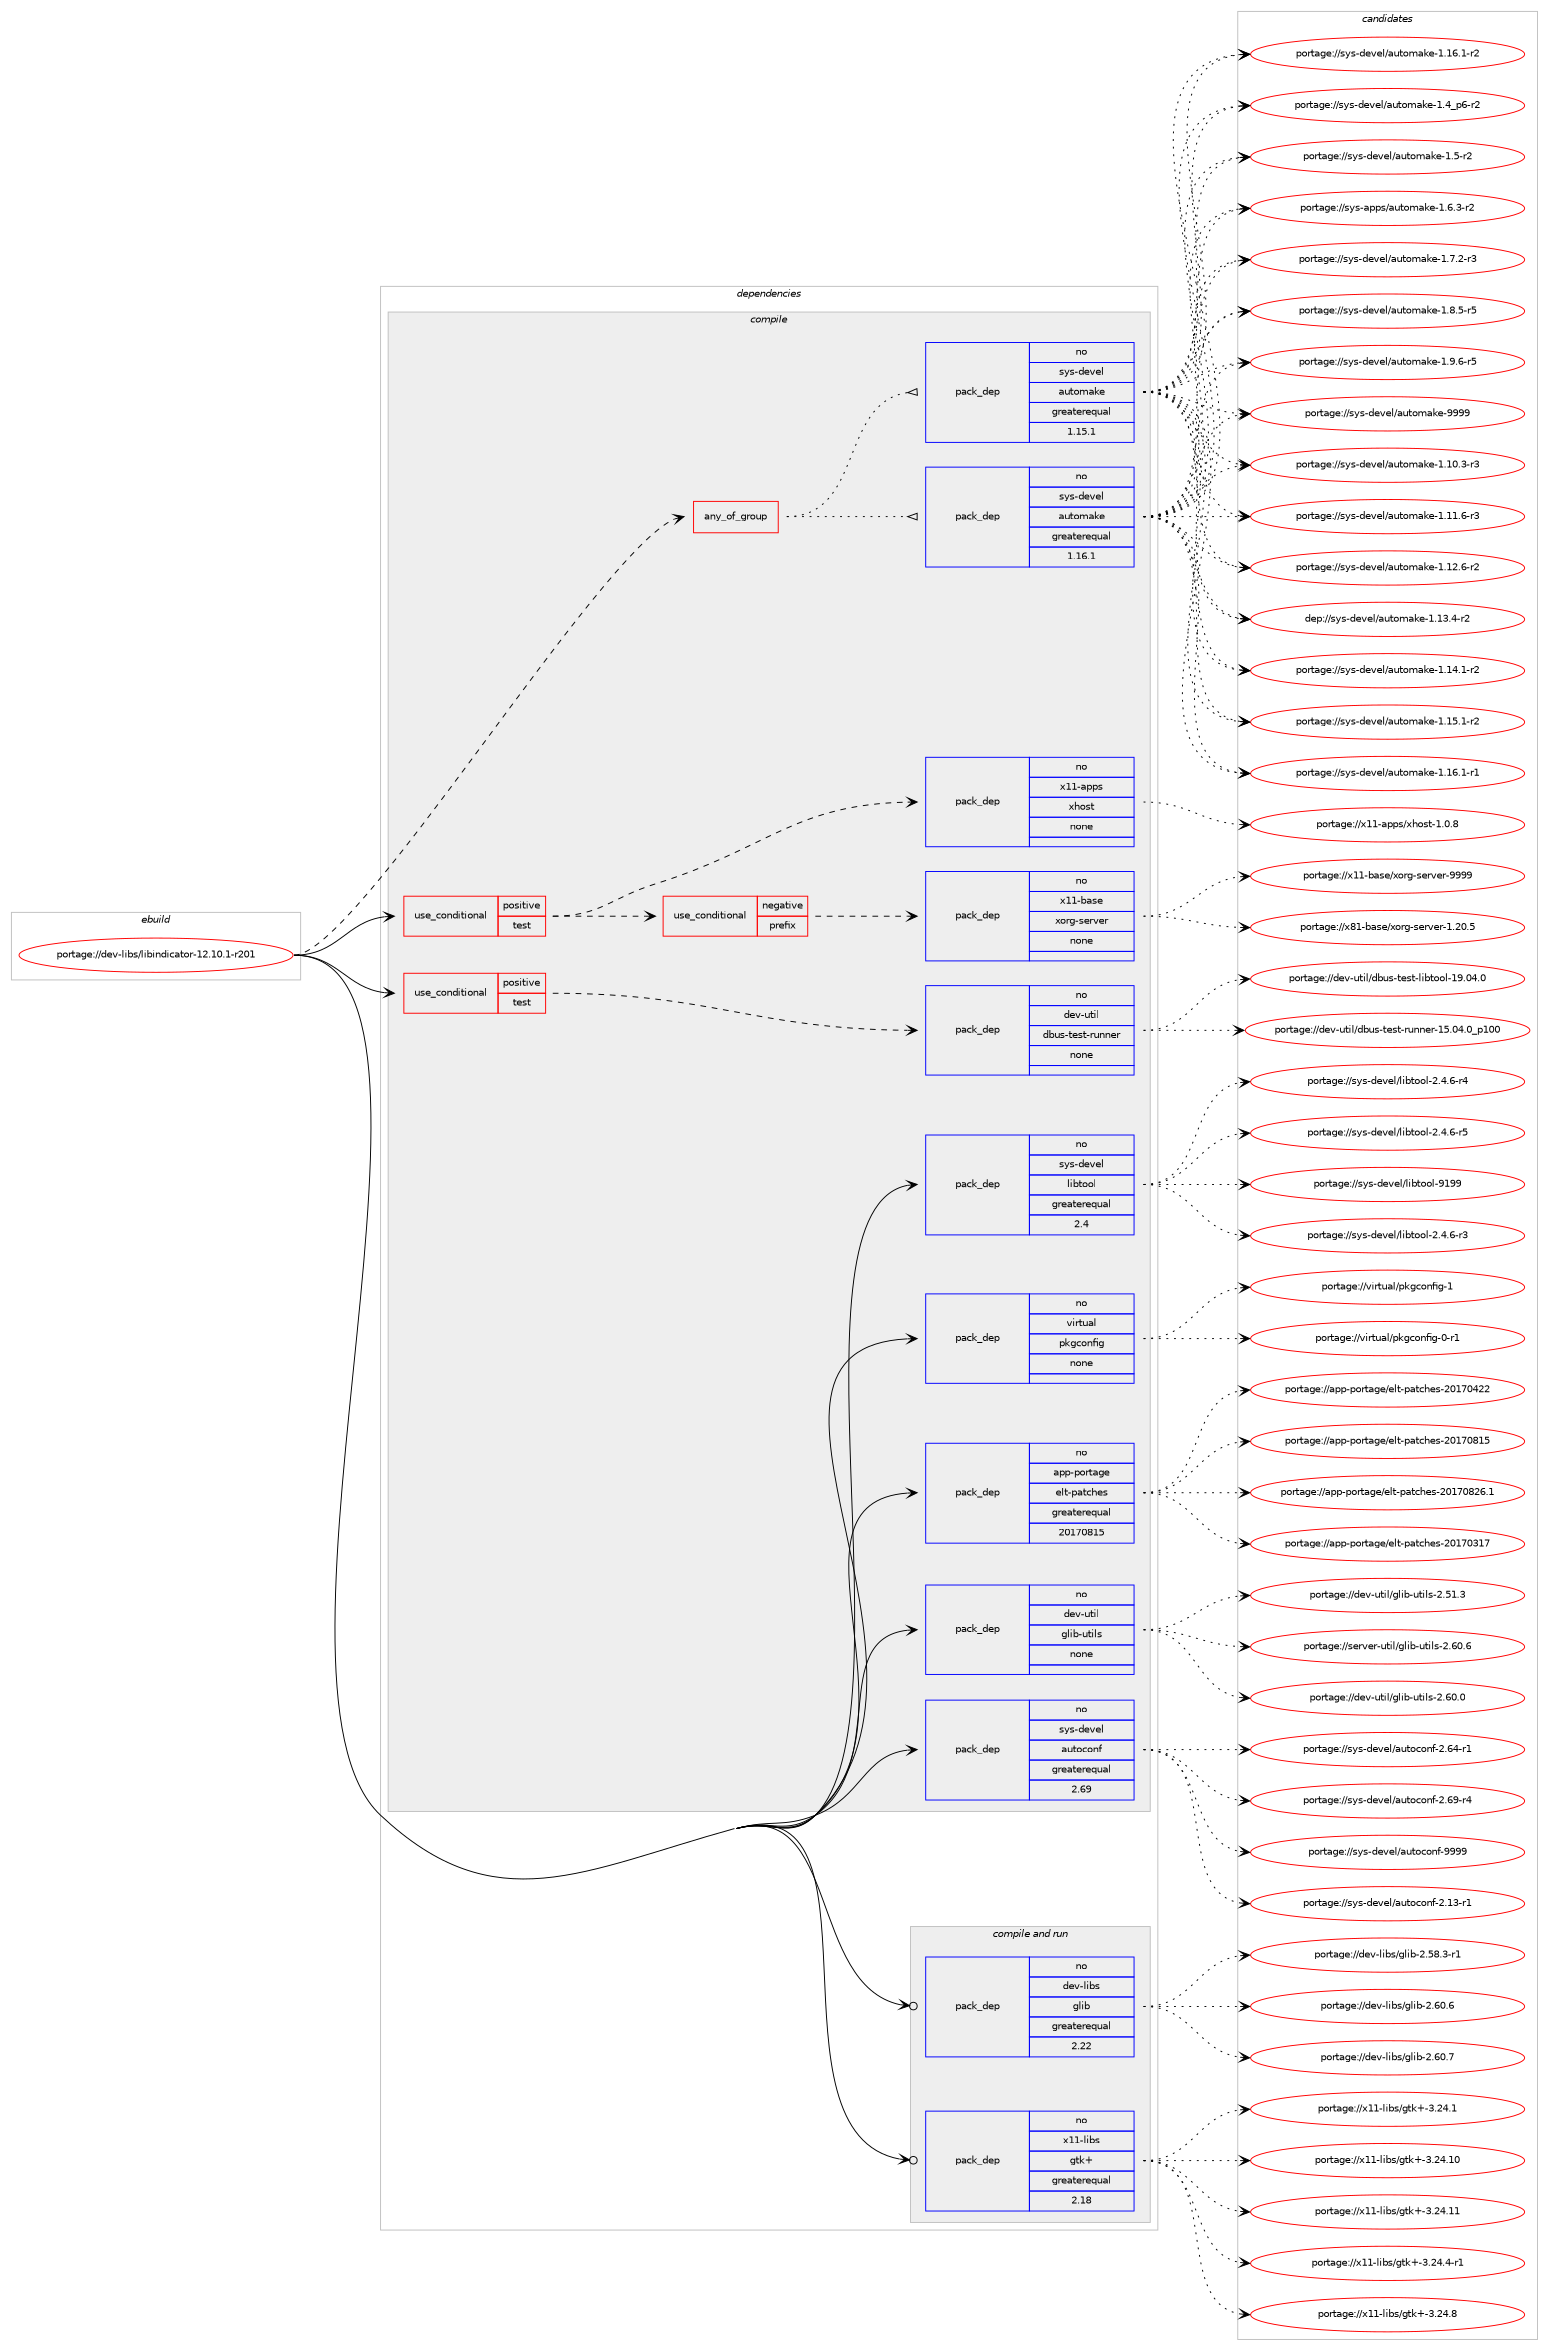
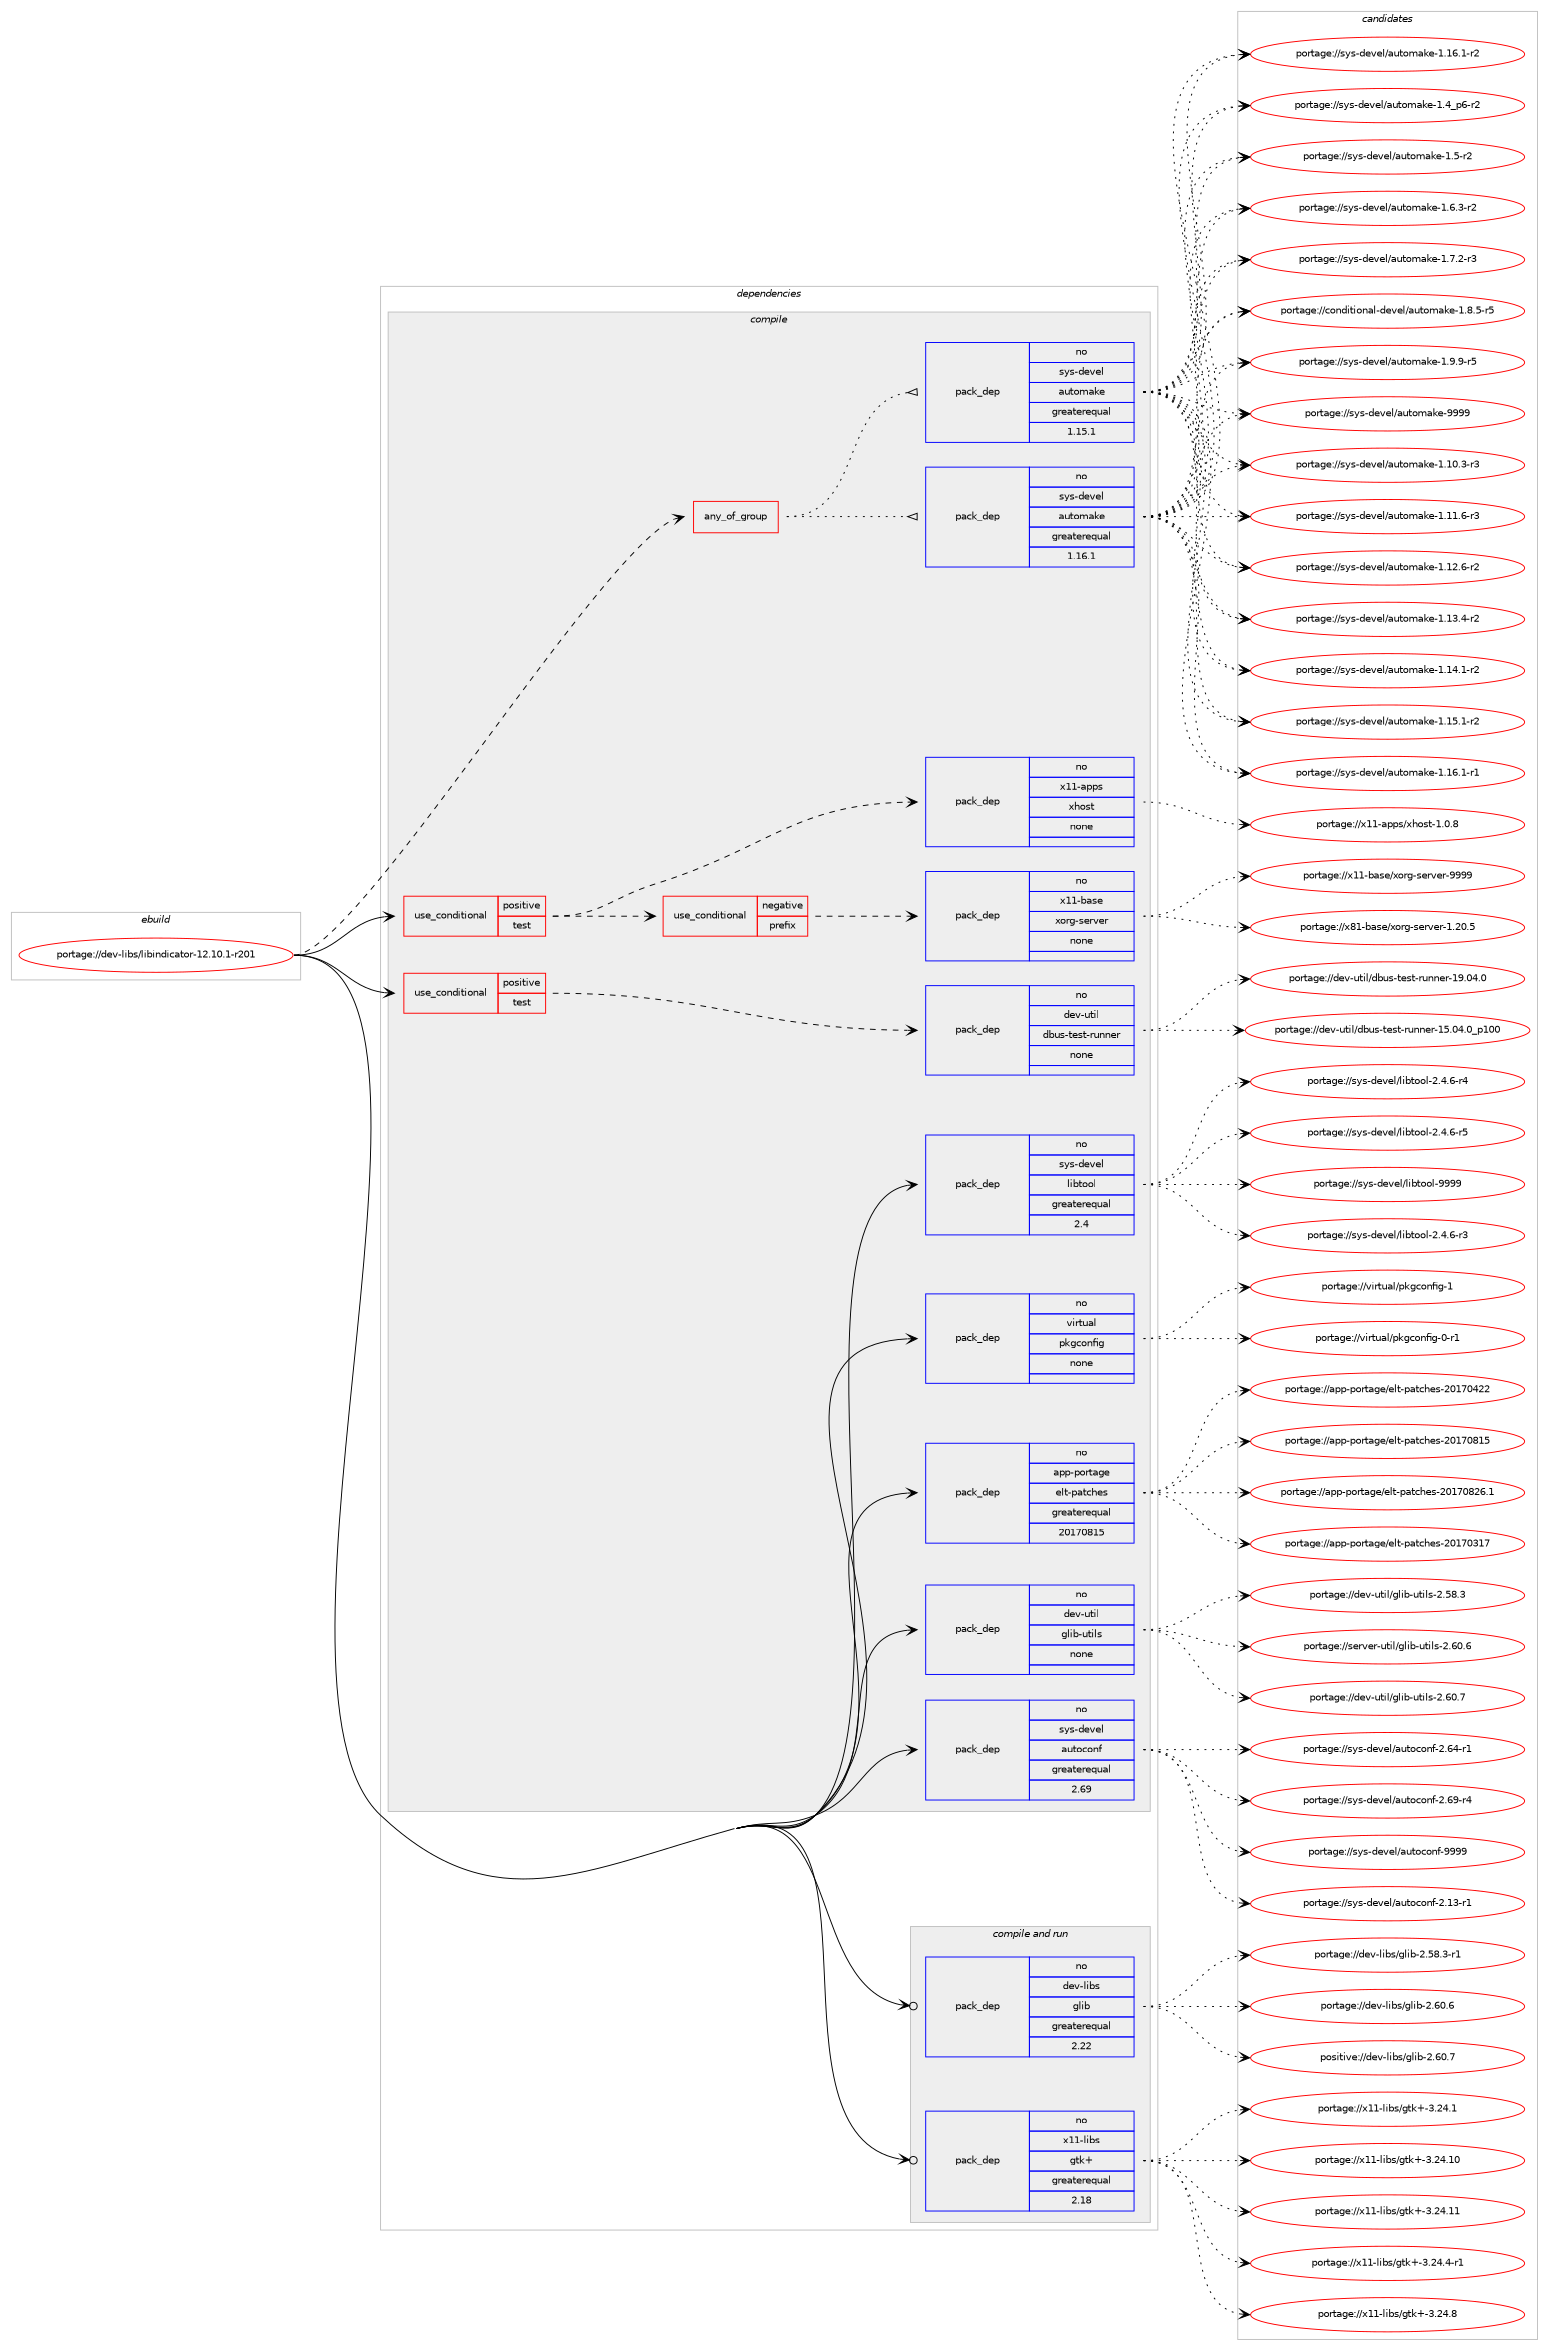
node "portage://sys-apps/automake-1.6.3-r2": label "portage://sys-apps/automake-1.6.3-r2" -> "portage://sys-devel/automake-1.6.3-r2"
node "portage://sys-devel/automake-1.8.5-r5": label "portage://sys-devel/automake-1.8.5-r5" -> "portage://conditional-devel/automake-1.8.5-r5"
node "portage://sys-devel/automake-1.9.6-r5": label "portage://sys-devel/automake-1.9.6-r5" -> "portage://sys-devel/automake-1.9.9-r5"
node "dep://sys-devel/automake-1.13.4-r2": label "dep://sys-devel/automake-1.13.4-r2" -> "portage://sys-devel/automake-1.13.4-r2"
node "portage://dev-util/dbus-test-libtool-19.04.0": label "portage://dev-util/dbus-test-libtool-19.04.0" -> "portage://dev-util/dbus-test-runner-19.04.0"
node "portage://sys-devel/libtool-9199": label "portage://sys-devel/libtool-9199" -> "portage://sys-devel/libtool-9999"
node "portage://dev-util/glib-utils-2.51.3": label "portage://dev-util/glib-utils-2.51.3" -> "portage://dev-util/glib-utils-2.58.3"
node "portage://dev-util/glib-utils-2.60.0": label "portage://dev-util/glib-utils-2.60.0" -> "portage://dev-util/glib-utils-2.60.7"
node "portage://dev-libs/glib-2.60.7": label "portage://dev-libs/glib-2.60.7" -> "positive://dev-libs/glib-2.60.7"
